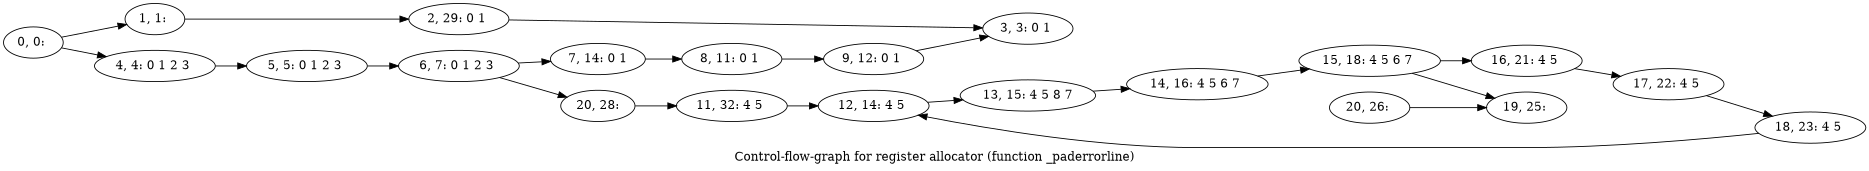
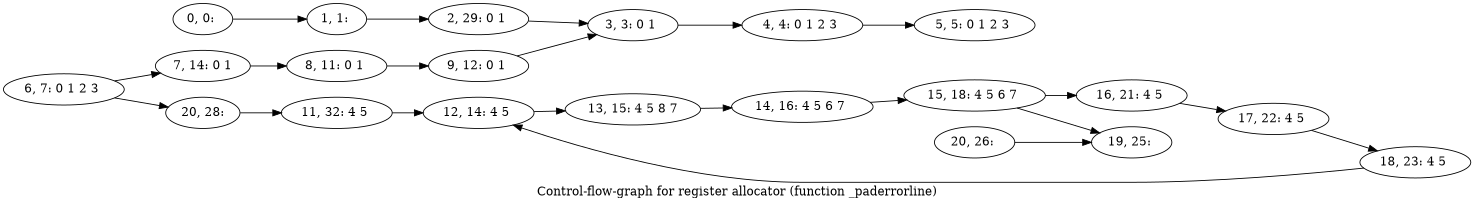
edge "0, 0:" -> "4, 4: 0 1 2 3": now "3, 3: 0 1" -> "4, 4: 0 1 2 3"
edge "5, 5: 0 1 2 3" -> "6, 7: 0 1 2 3": removed
